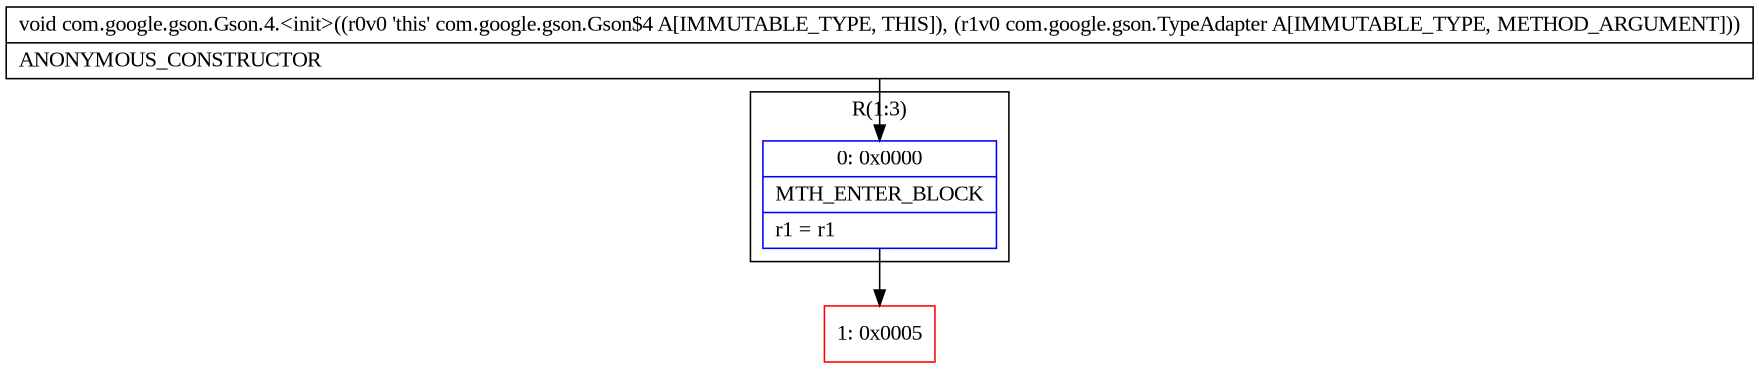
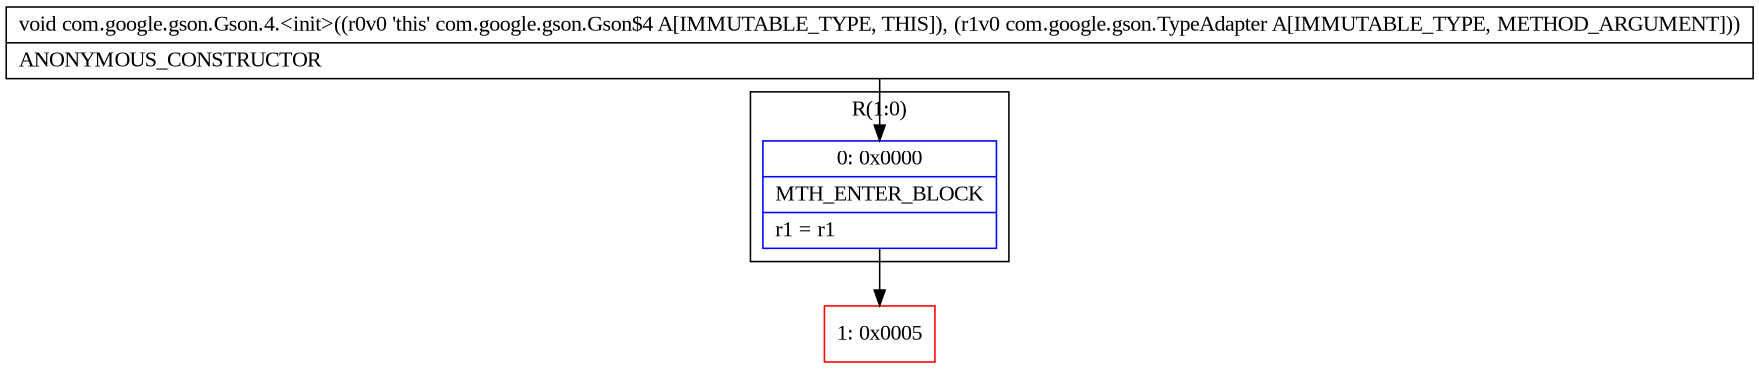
cluster "R(1:3)": label "R(1:3)" -> "R(1:0)"
